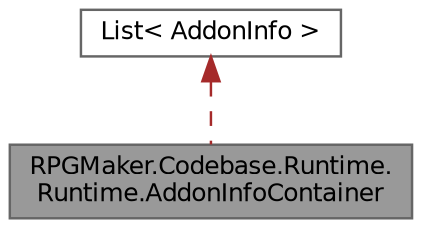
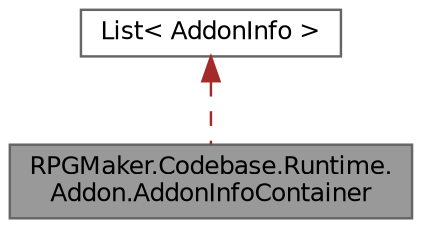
node "RPGMaker.Codebase.Runtime. Runtime.AddonInfoContainer": label "RPGMaker.Codebase.Runtime. Runtime.AddonInfoContainer" -> "RPGMaker.Codebase.Runtime. Addon.AddonInfoContainer"
